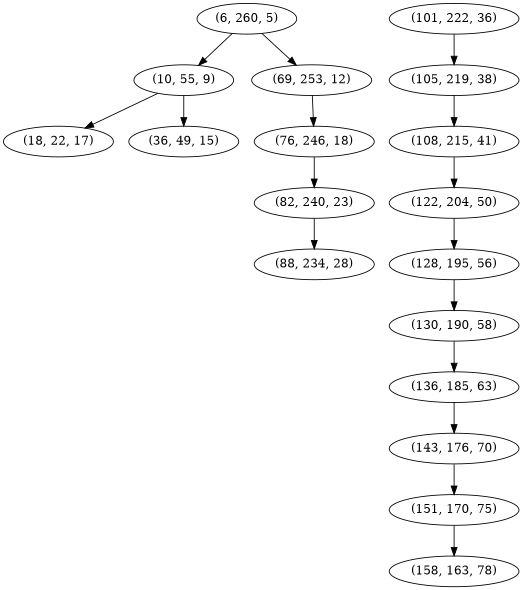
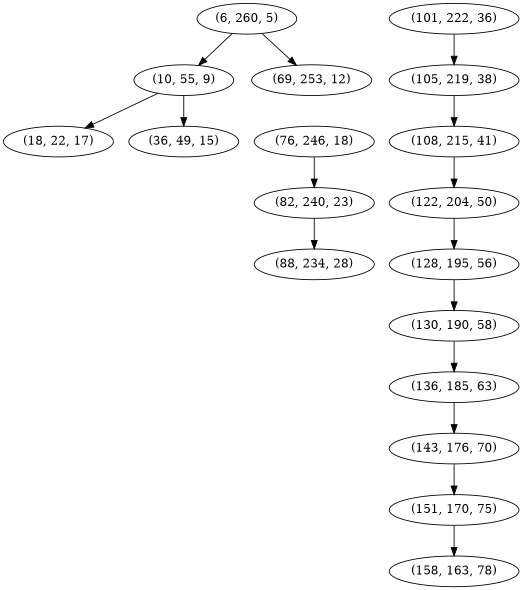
edge "(69, 253, 12)" -> "(76, 246, 18)": removed
